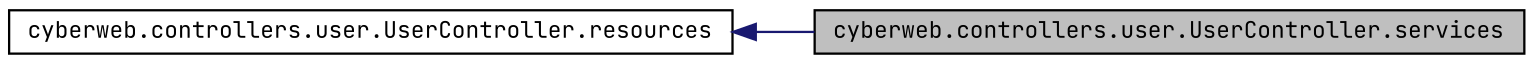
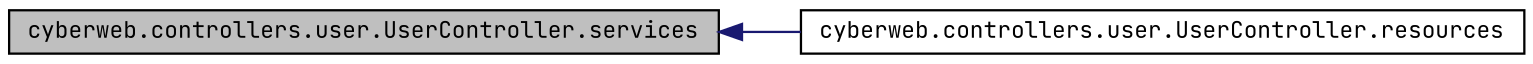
edge "cyberweb.controllers.user.UserController.services" -> "cyberweb.controllers.user.UserController.resources": reversed
